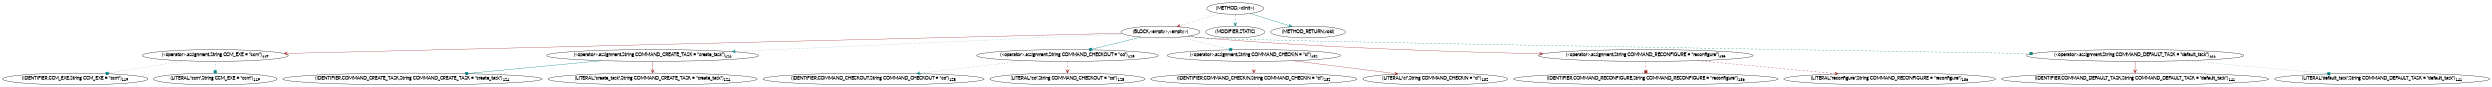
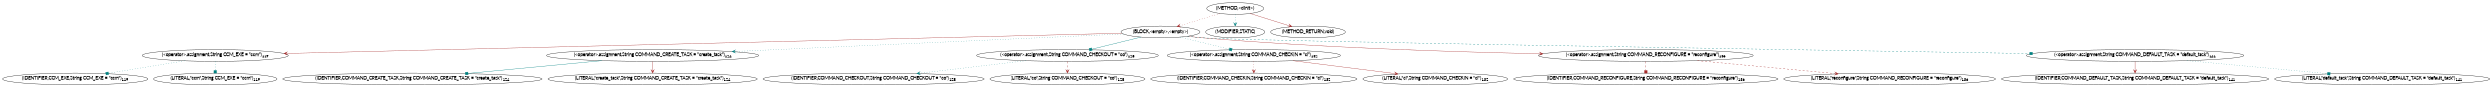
edge "(METHOD,<clinit>)" -> "(MODIFIER,STATIC)": style dashed -> dotted
edge "(METHOD,<clinit>)" -> "(METHOD_RETURN,void)": color teal -> brown
